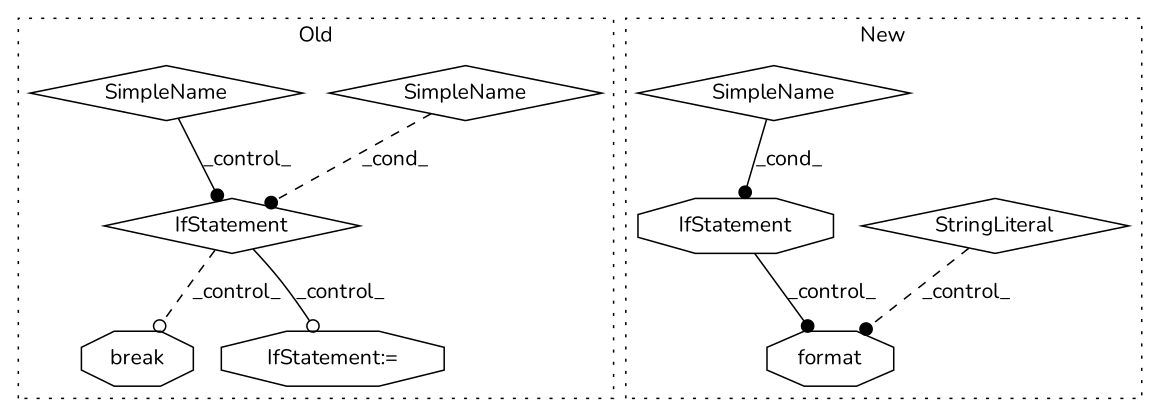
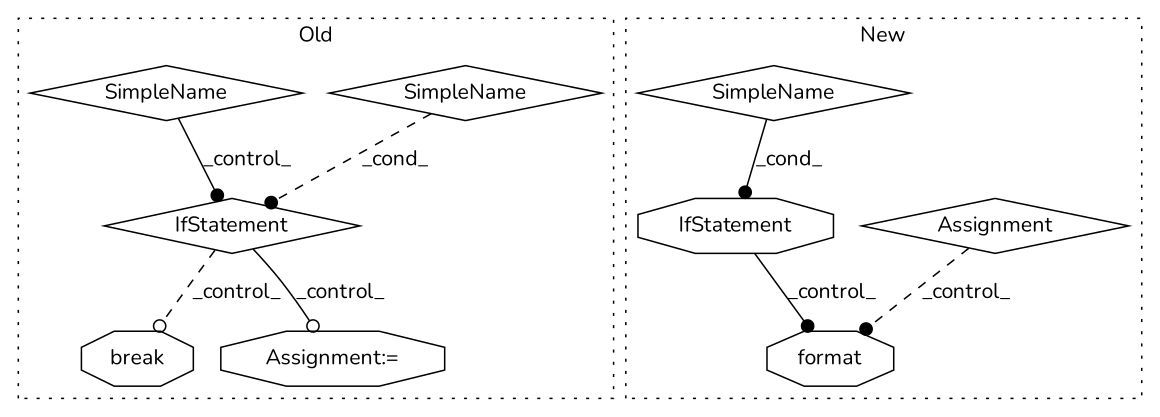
node "StringLiteral": label "StringLiteral" -> "Assignment"
node "IfStatement:=": label "IfStatement:=" -> "Assignment:="
